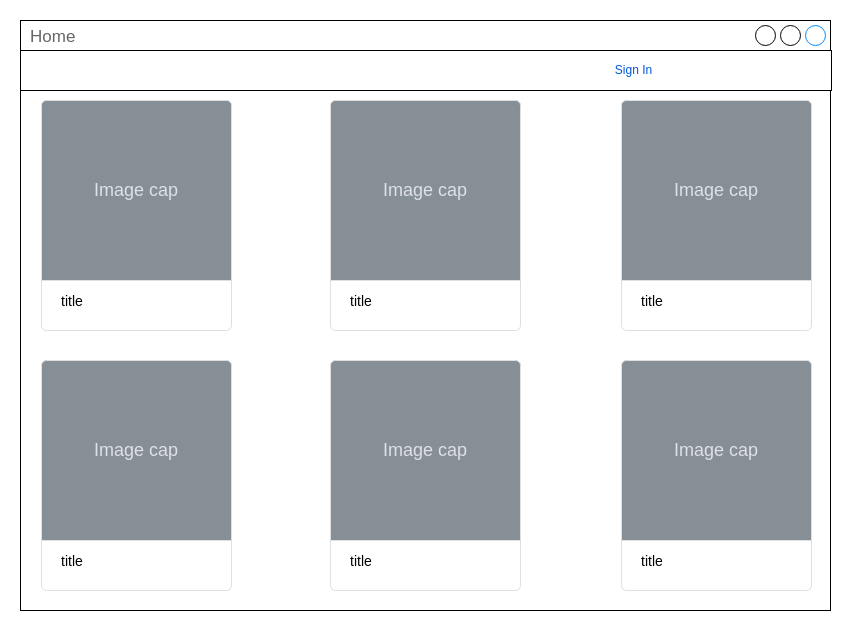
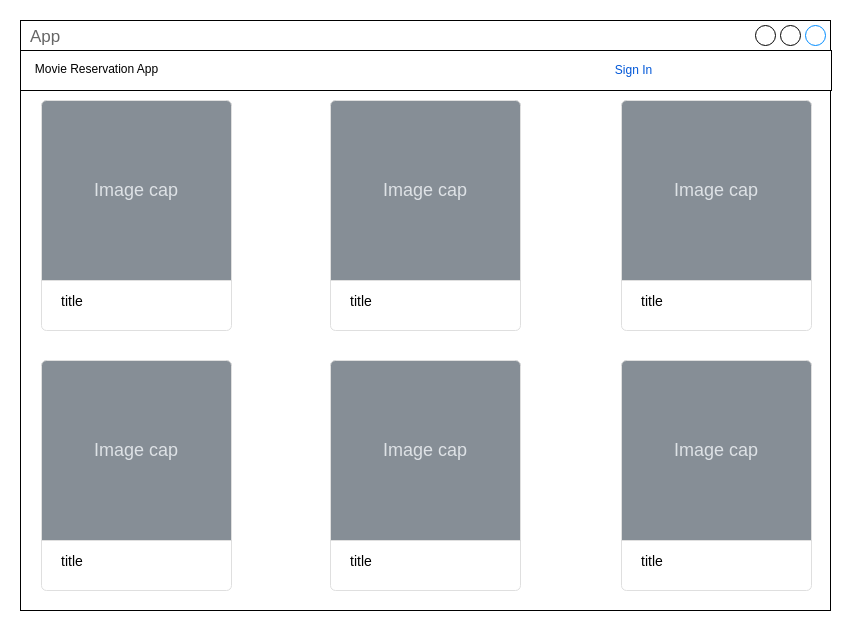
node "Home": label "Home" -> "App"
node "Movie Reservation App": added
